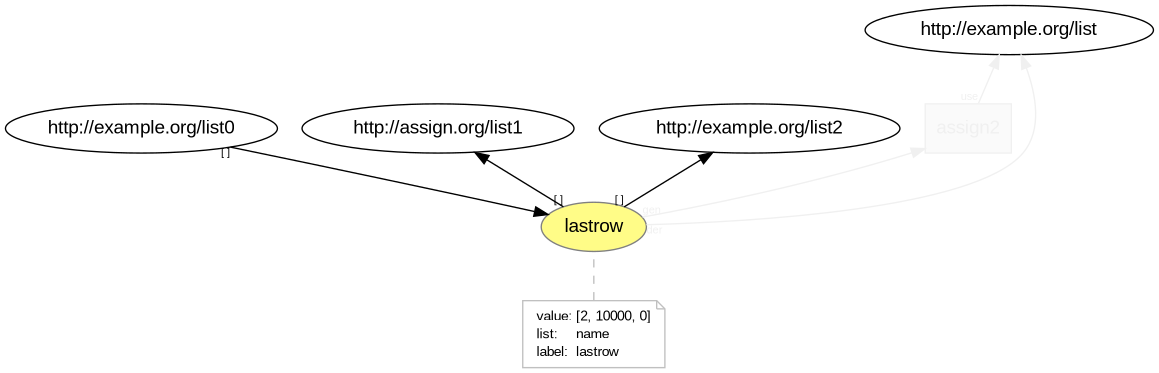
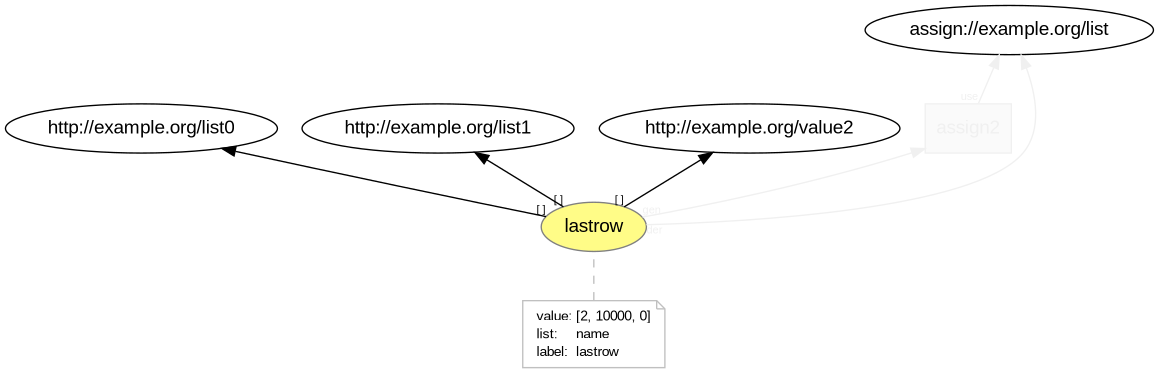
node "http://example.org/list": label "http://example.org/list" -> "assign://example.org/list"
node "http://assign.org/list1": label "http://assign.org/list1" -> "http://example.org/list1"
node "http://example.org/list2": label "http://example.org/list2" -> "http://example.org/value2"
edge "http://example.org/list0" -> "lastrow": reversed
